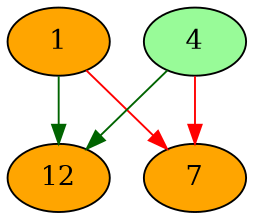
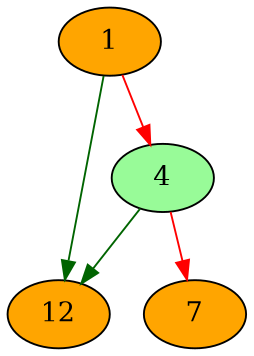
edge "1" -> "7": now "1" -> "4"
